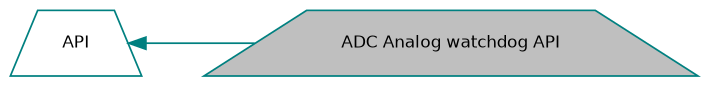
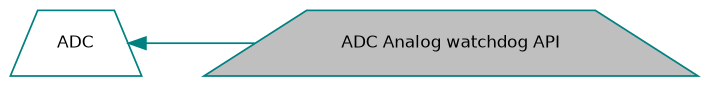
node "API": label "API" -> "ADC"
